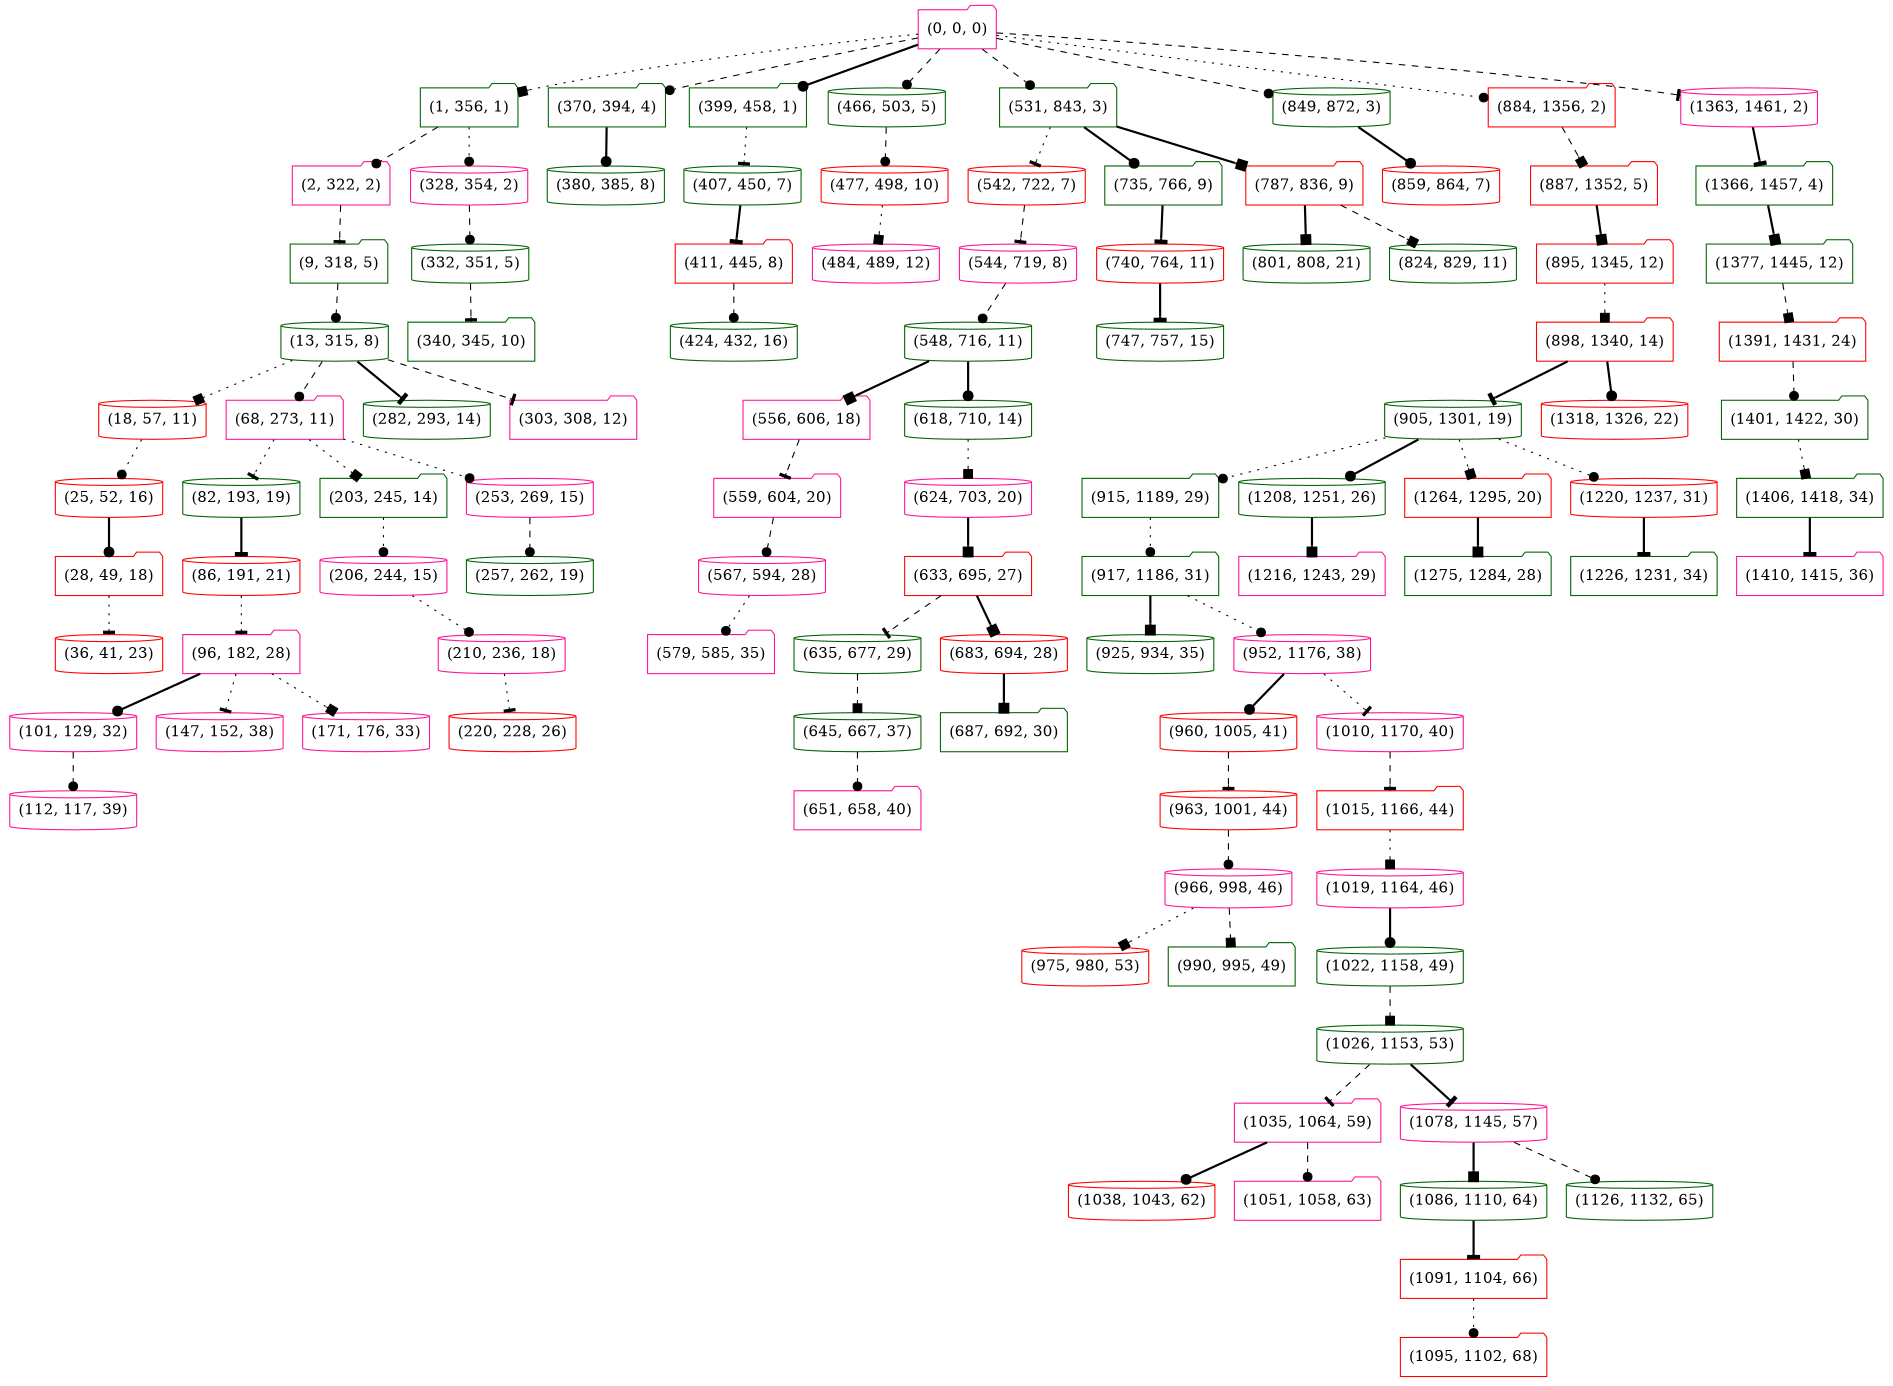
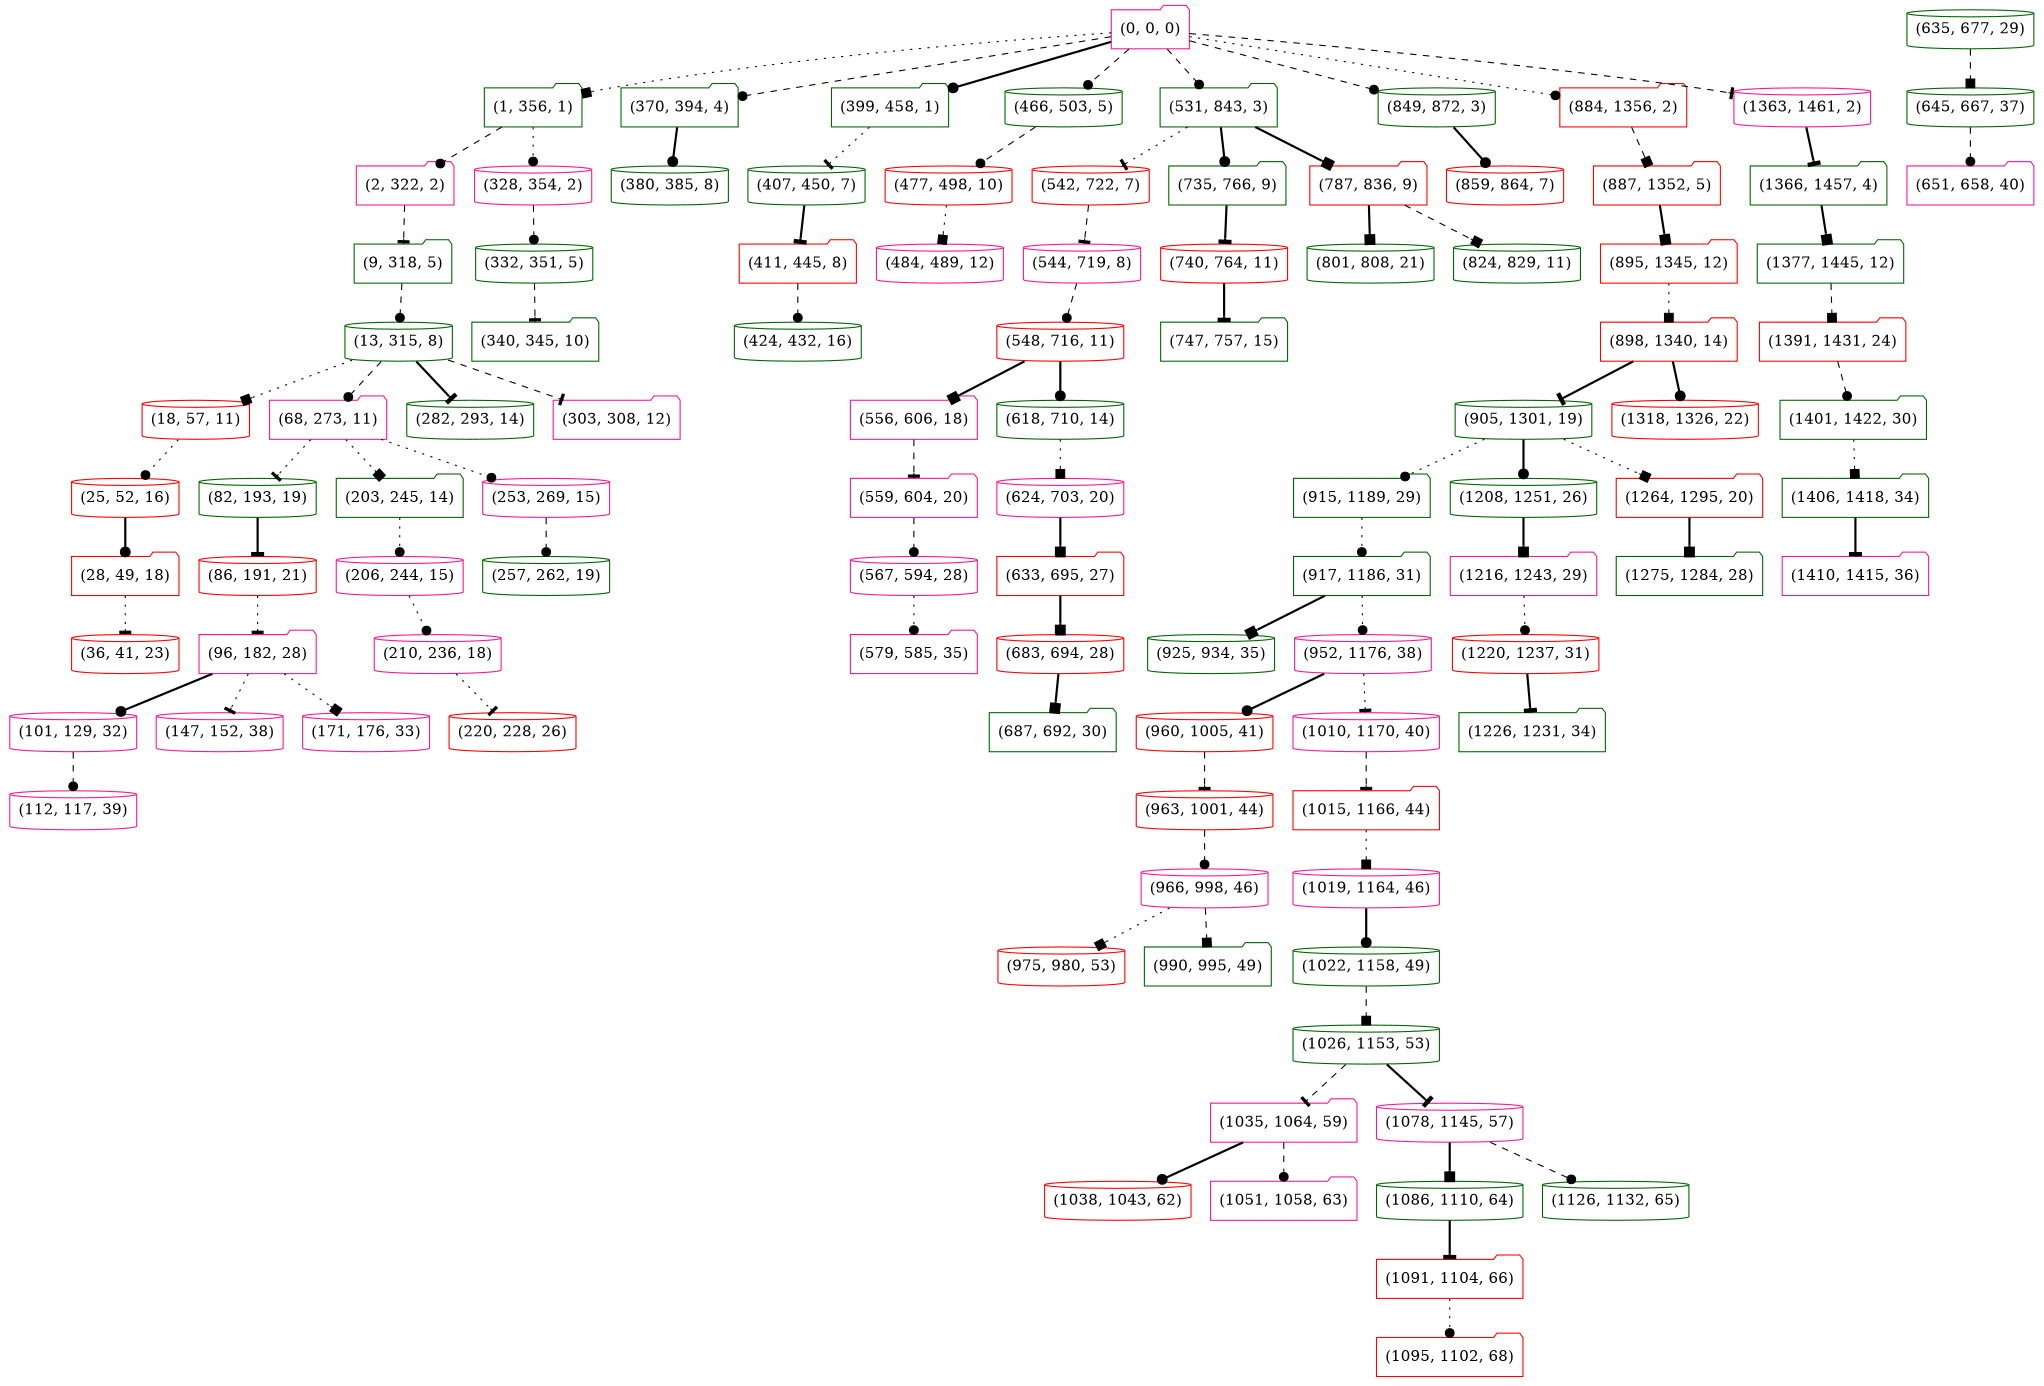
node "(548, 716, 11)": color darkgreen -> red
node "(747, 757, 15)": shape cylinder -> folder
edge "(905, 1301, 19)" -> "(1220, 1237, 31)": now "(1216, 1243, 29)" -> "(1220, 1237, 31)"
edge "(633, 695, 27)" -> "(635, 677, 29)": removed
